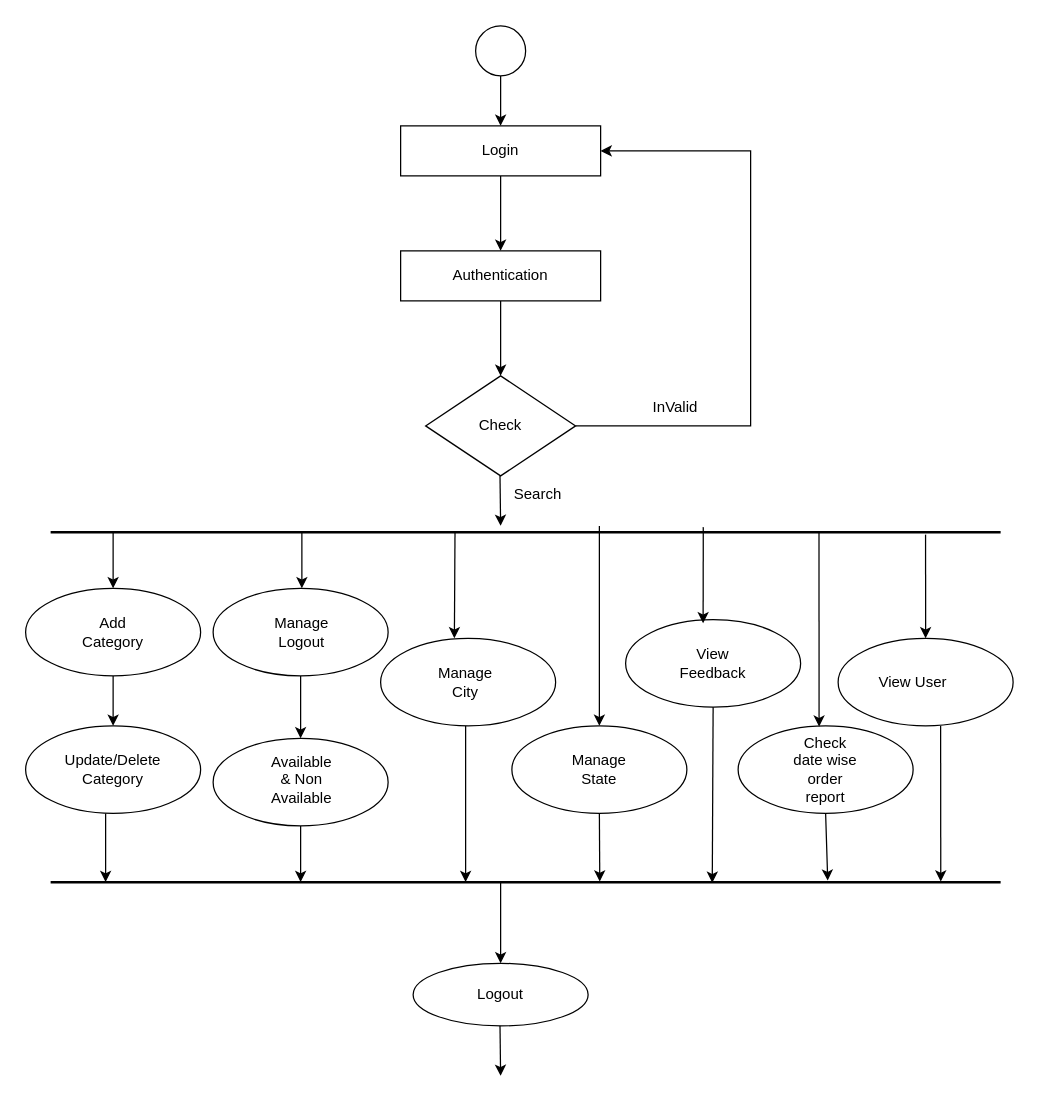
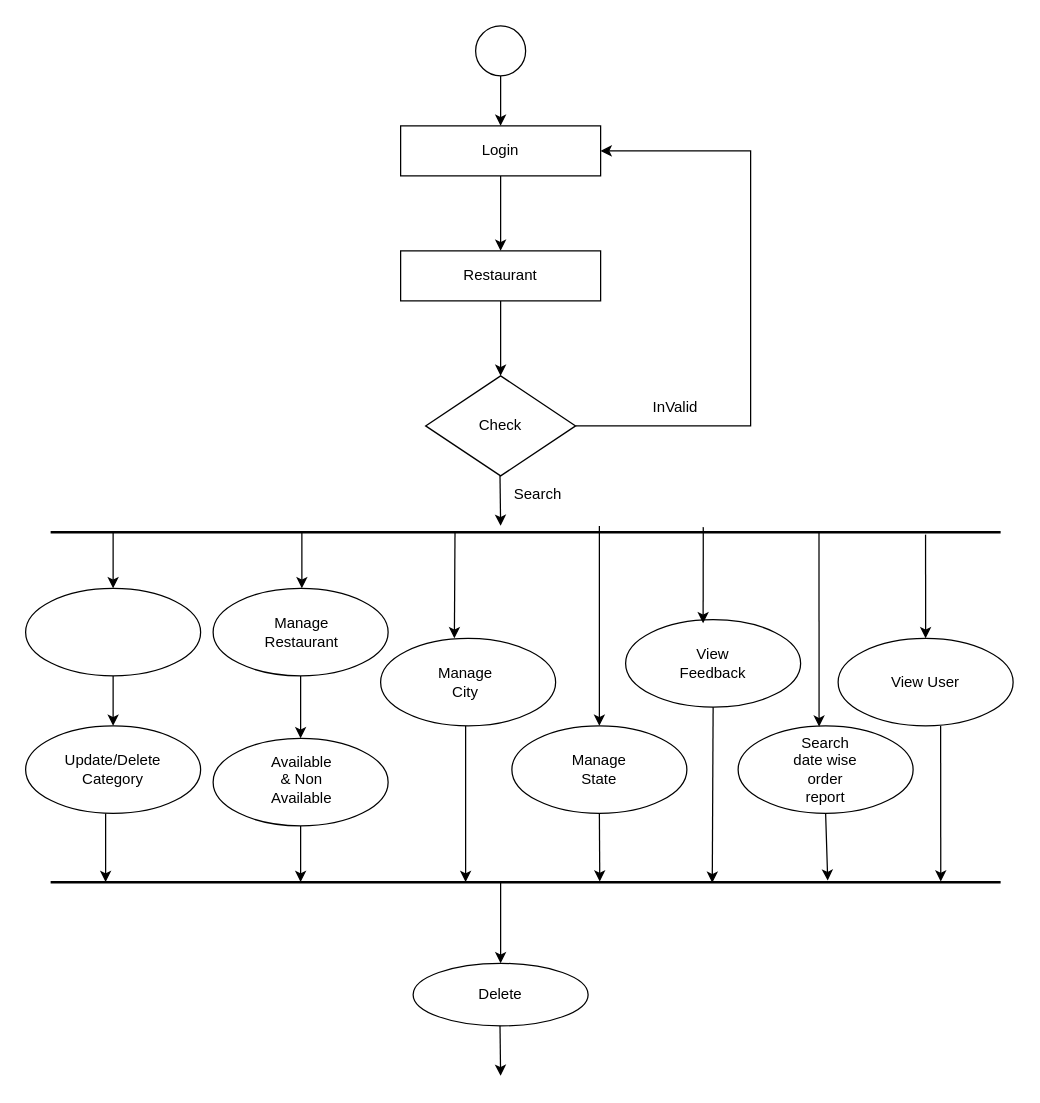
node "Authentication": label "Authentication" -> "Restaurant"
node "Add Category": removed
node "Manage Logout": label "Manage Logout" -> "Manage Restaurant"
node "View User": moved (913, 682) -> (926, 682)
node "Check date wise order report": label "Check date wise order report" -> "Search date wise order report"
node "Logout": label "Logout" -> "Delete"
